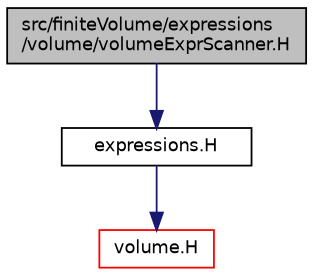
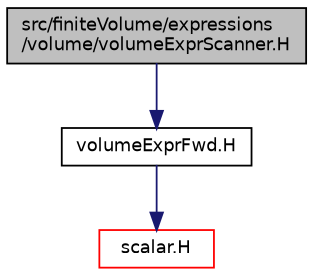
node "expressions.H": label "expressions.H" -> "volumeExprFwd.H"
node "volume.H": label "volume.H" -> "scalar.H"
